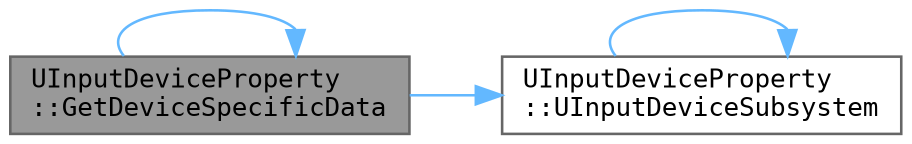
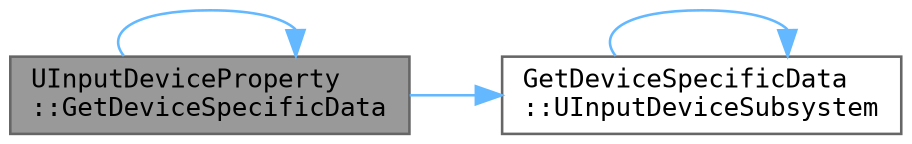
node "UInputDeviceProperty ::UInputDeviceSubsystem": label "UInputDeviceProperty ::UInputDeviceSubsystem" -> "GetDeviceSpecificData ::UInputDeviceSubsystem"
